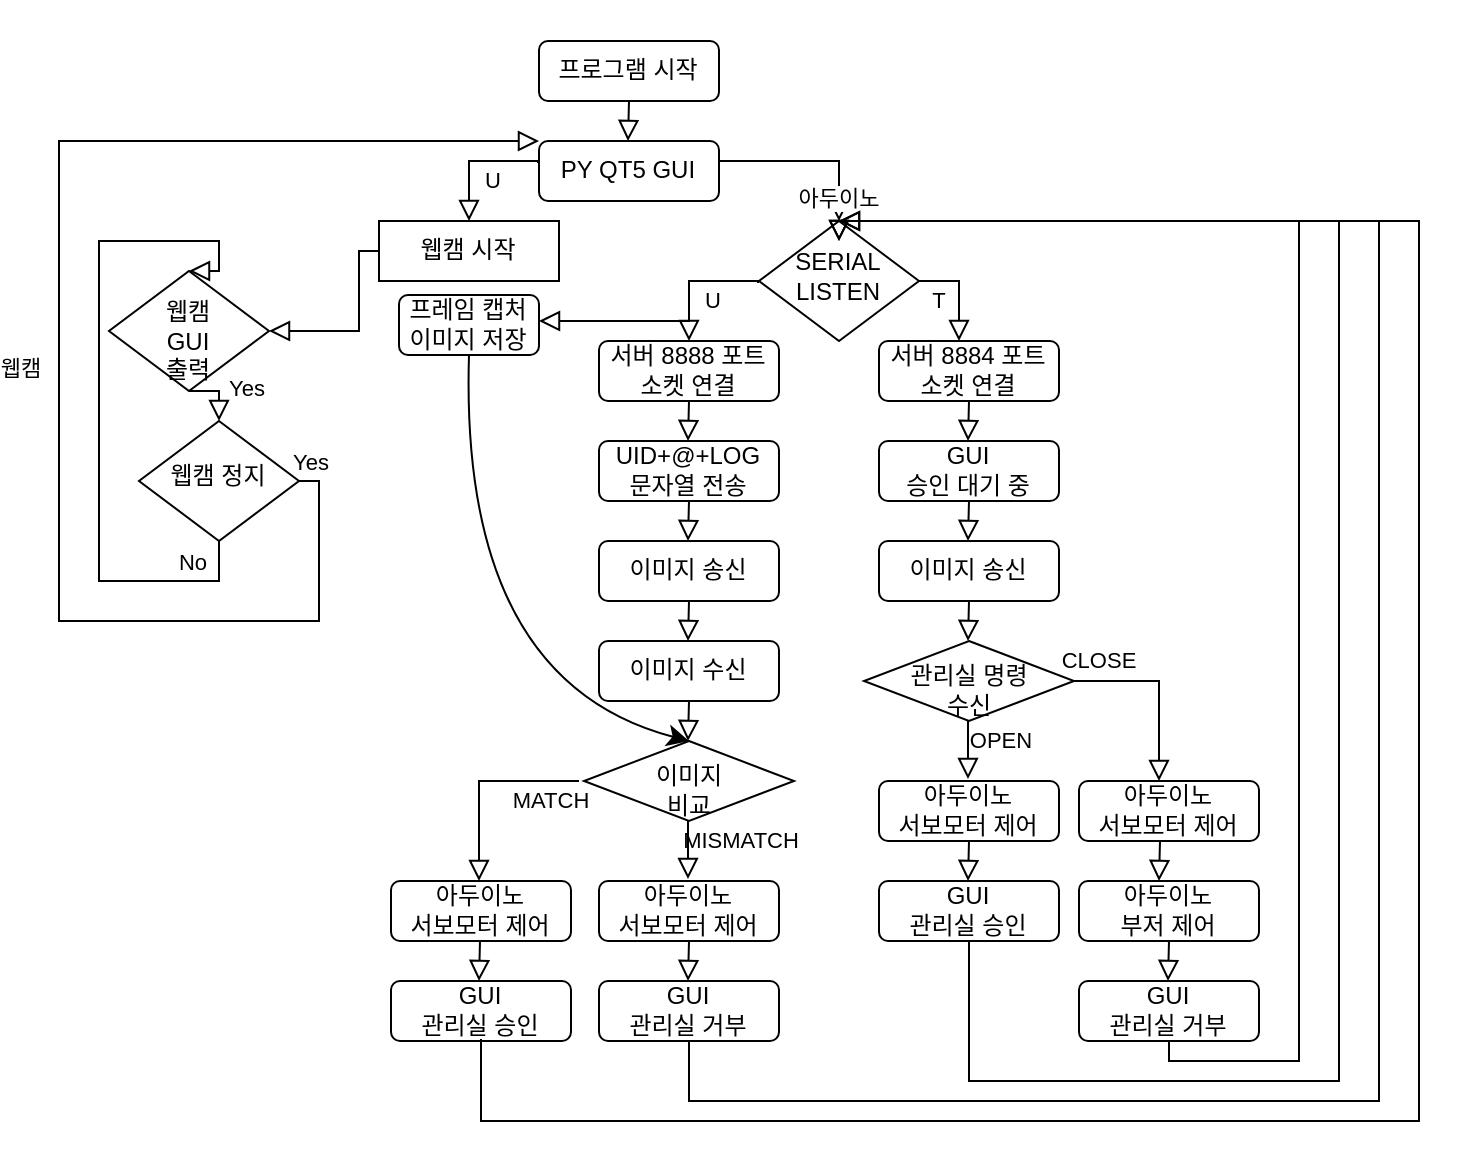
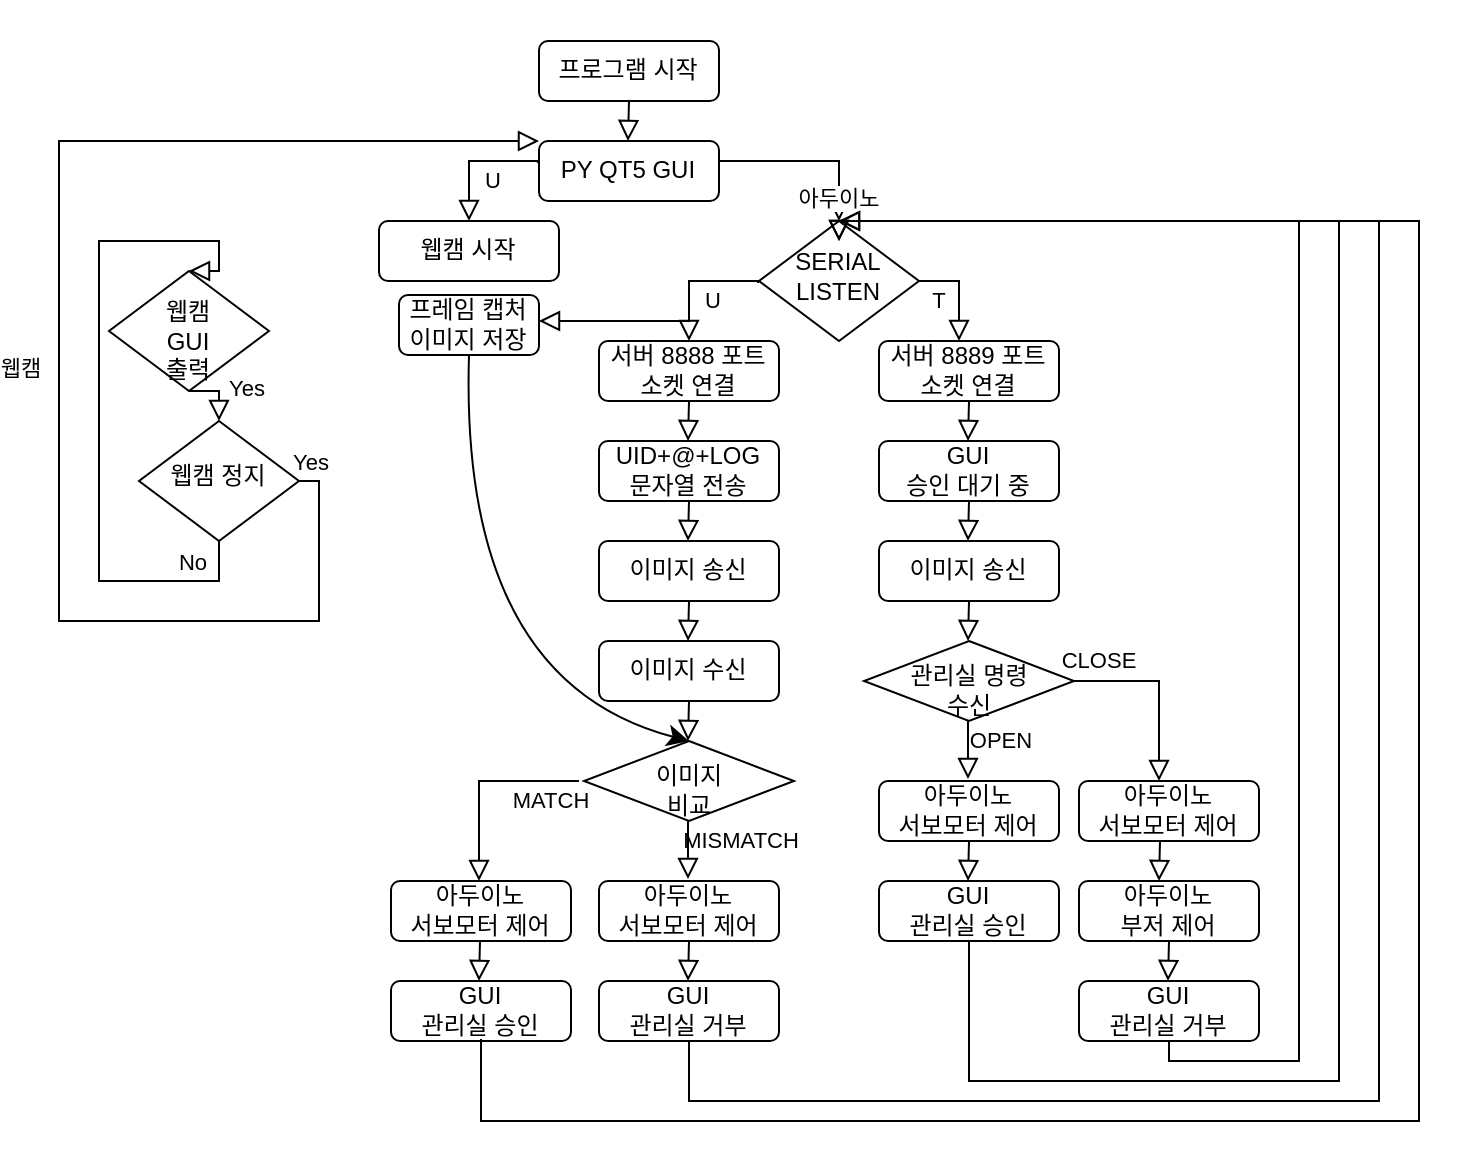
node "웹캠 시작": shape rectangle -> rounded rectangle
edge "웹캠 시작" -> "웹캠 GUI 출력": removed
node "서버 8884 포트소켓 연결": label "서버 8884 포트소켓 연결" -> "서버 8889 포트소켓 연결"
